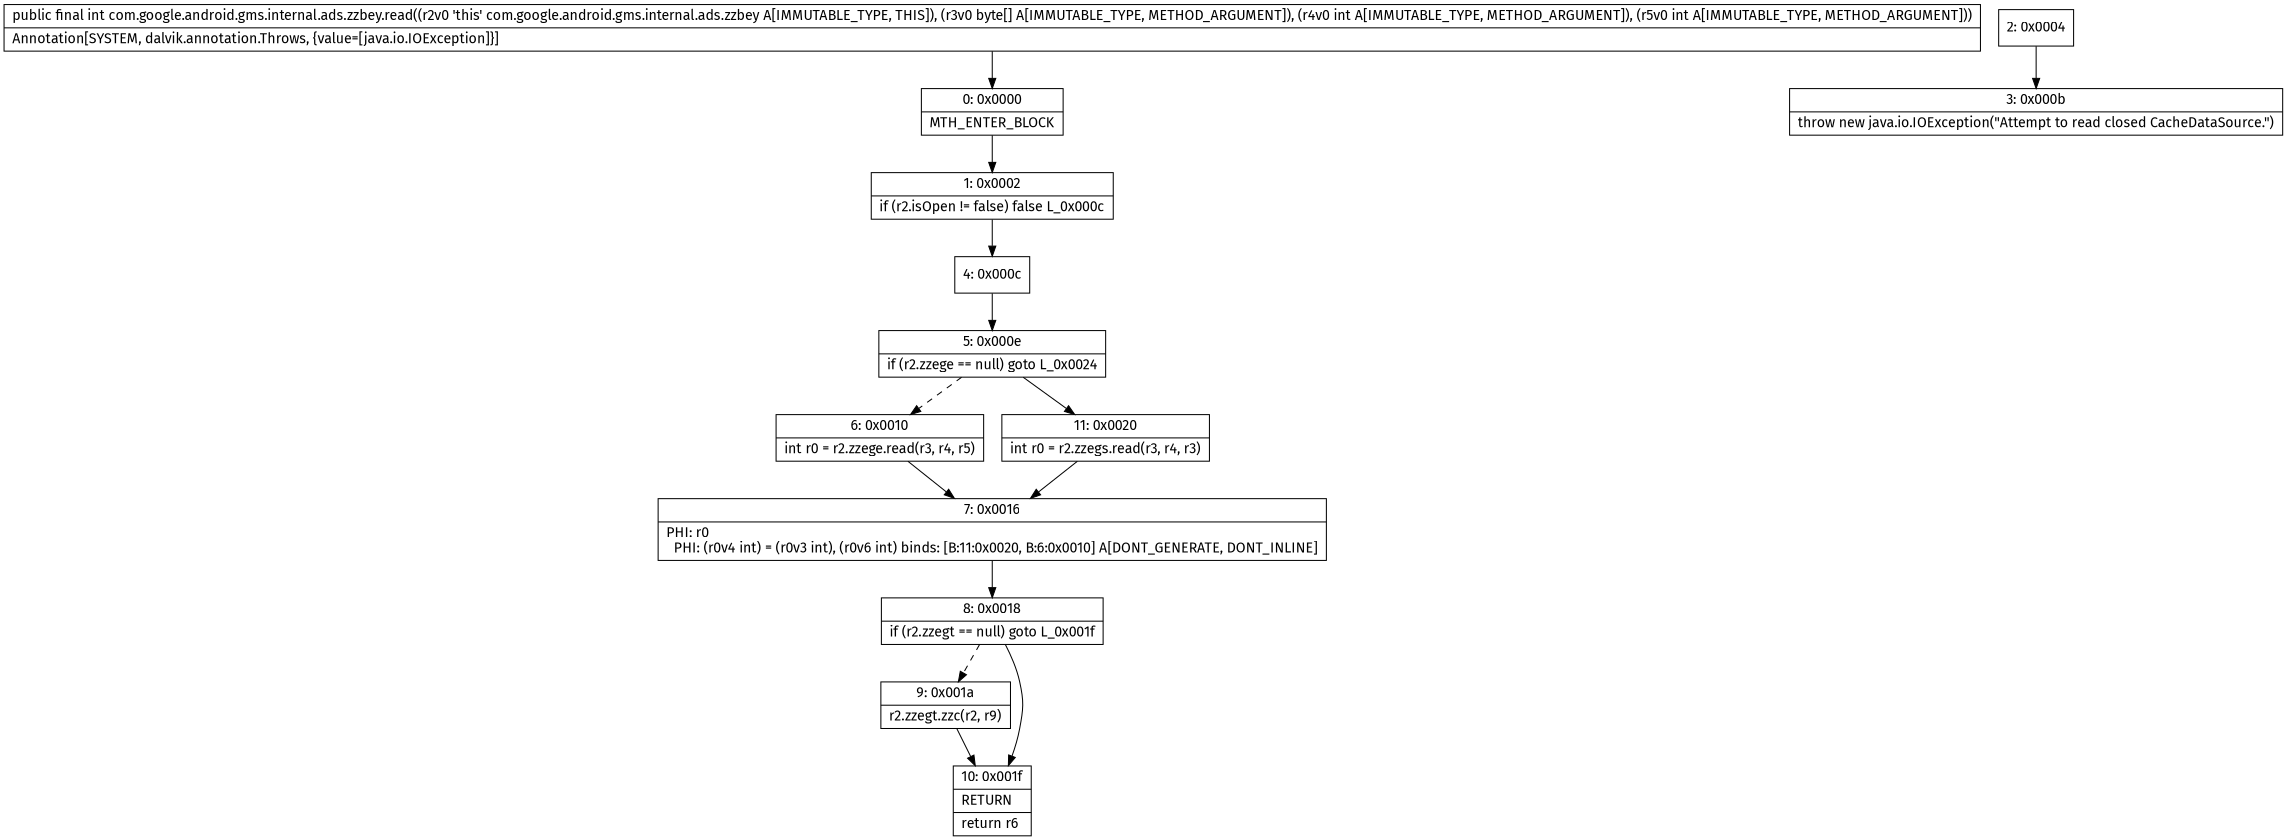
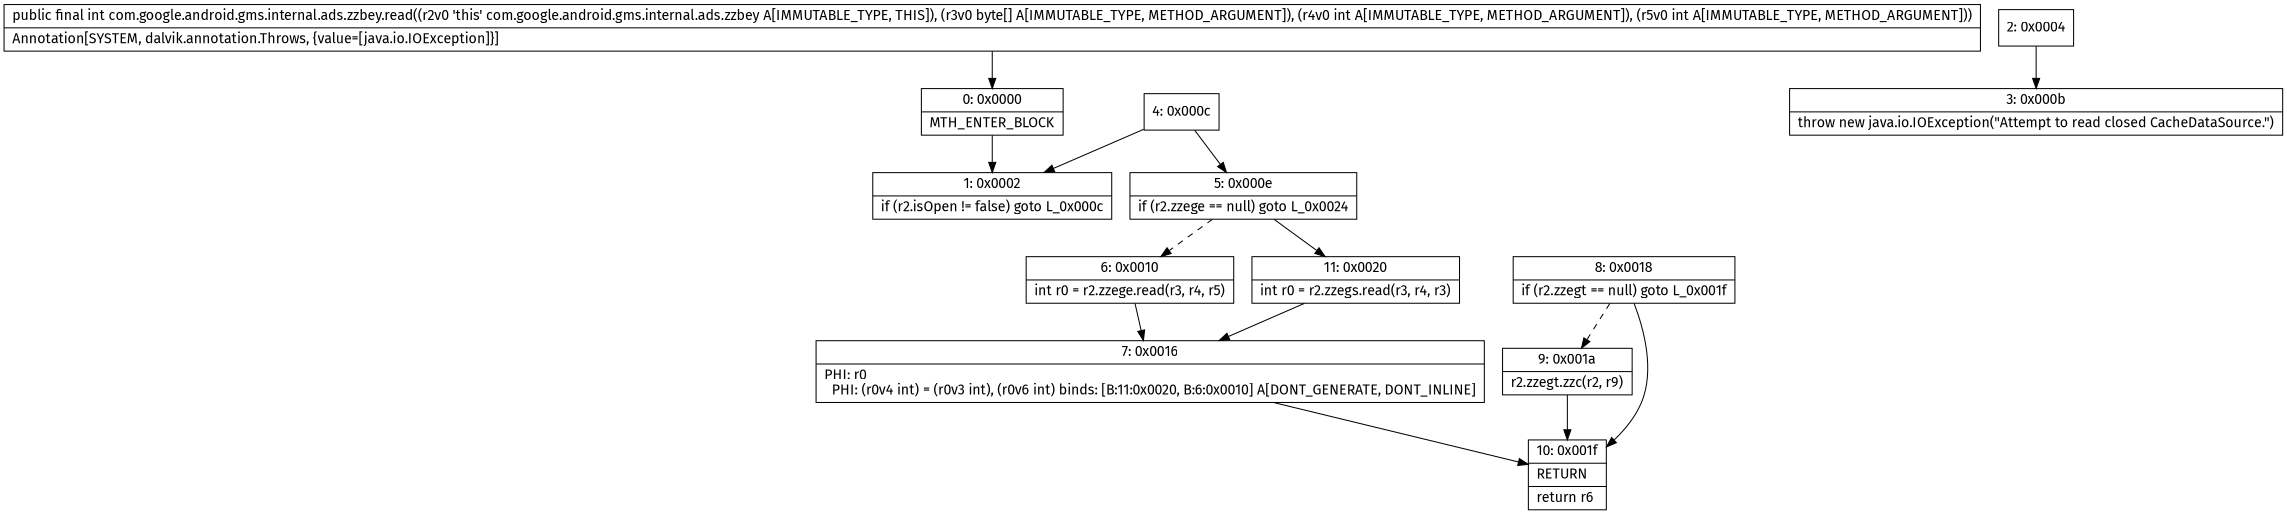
node "1: 0x0002": text "if (r2.isOpen != false) false L_0x000c" -> "if (r2.isOpen != false) goto L_0x000c"
edge "1: 0x0002" -> "4: 0x000c": reversed
edge "7: 0x0016" -> "8: 0x0018": now "7: 0x0016" -> "10: 0x001f"
